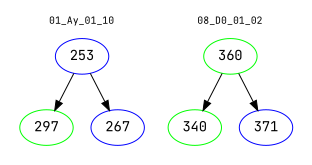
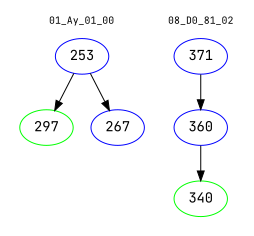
cluster "01_Ay_01_10": label "01_Ay_01_10" -> "01_Ay_01_00"
cluster "08_D0_01_02": label "08_D0_01_02" -> "08_D0_81_02"
node "360": color green -> blue
edge "360" -> "371": reversed
